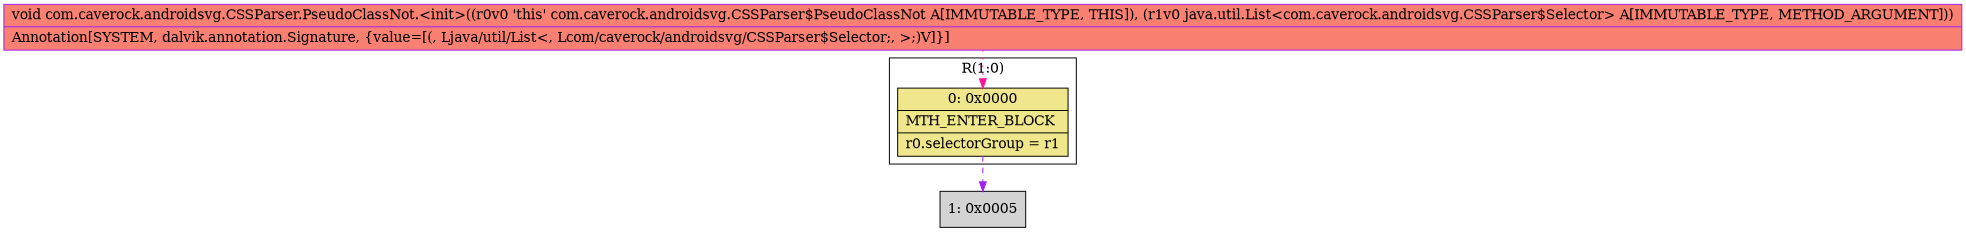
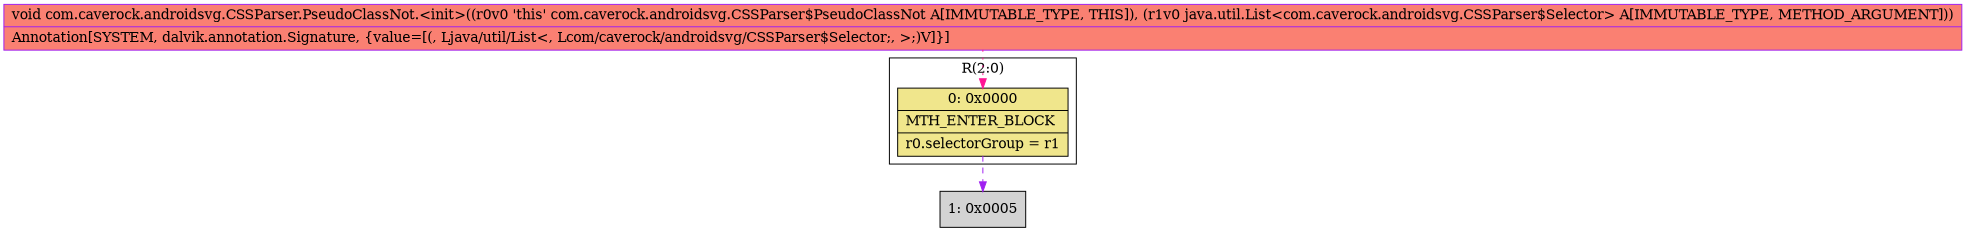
cluster "R(1:0)": label "R(1:0)" -> "R(2:0)"
